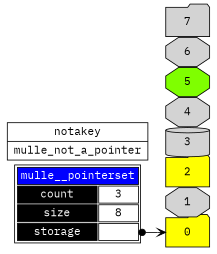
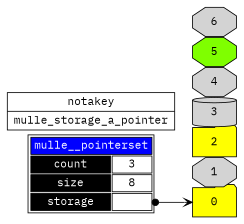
node "7": removed
node "notakey": text "mulle_not_a_pointer" -> "mulle_storage_a_pointer"
